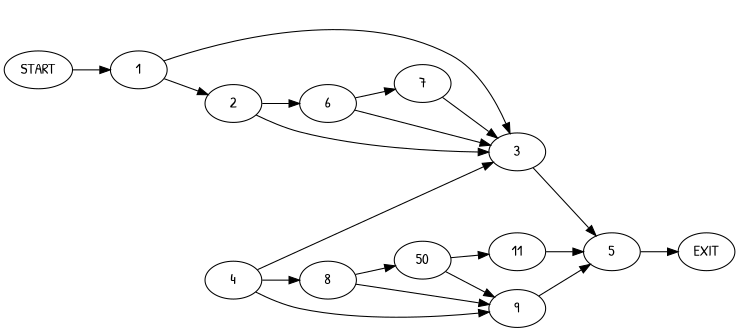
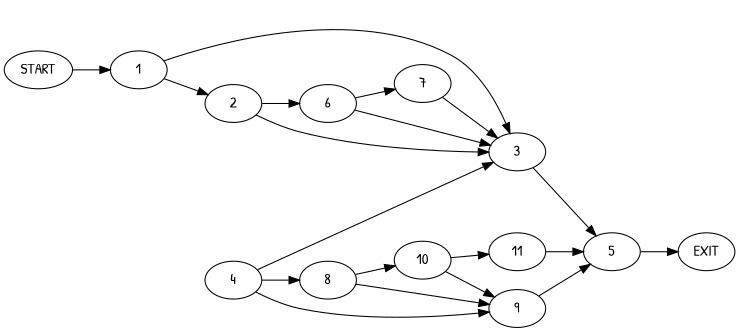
node "50": label "50" -> "10"
